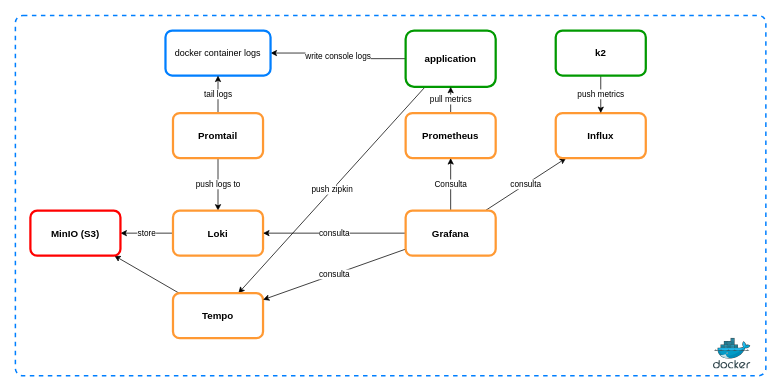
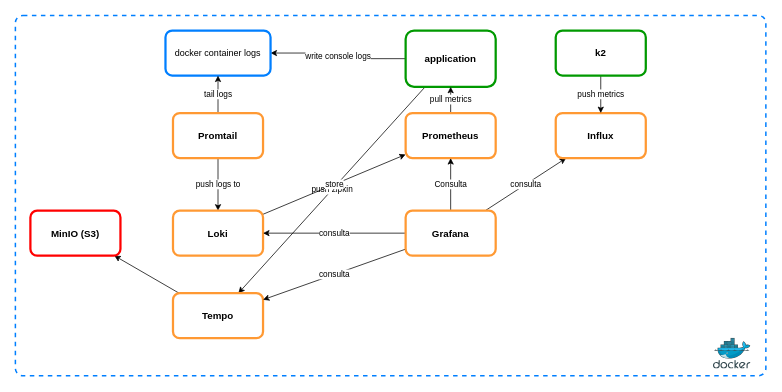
edge "Loki" -> "MinIO (S3)": now "Loki" -> "Prometheus"
